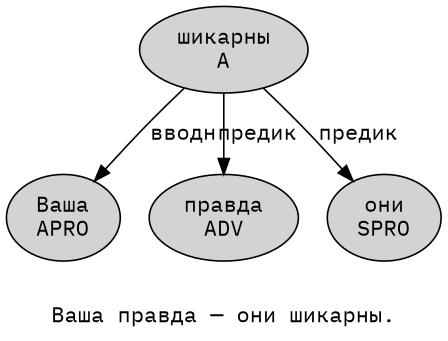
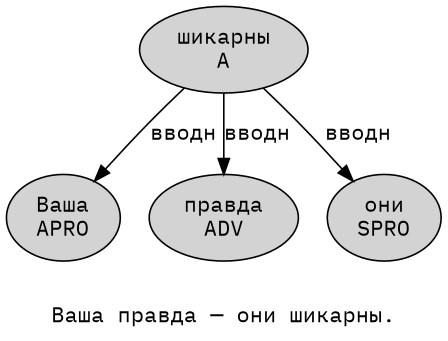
edge "шикарны A" -> "правда ADV": label "предик" -> "вводн"
edge "шикарны A" -> "они SPRO": label "предик" -> "вводн"
